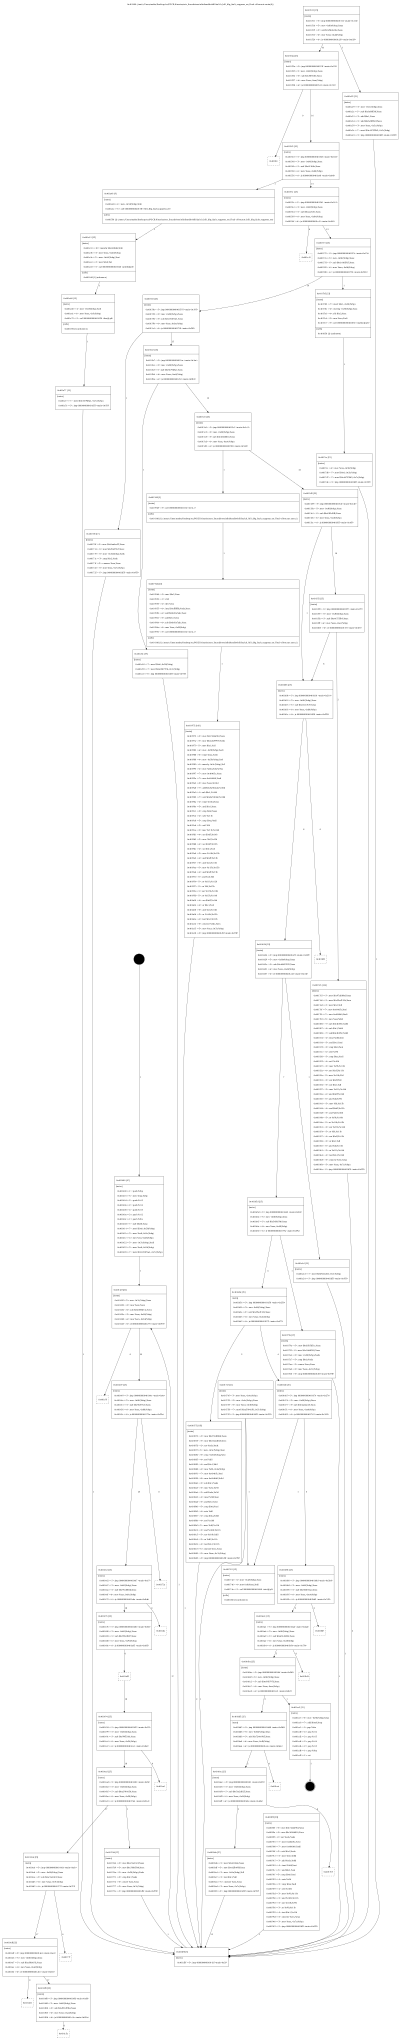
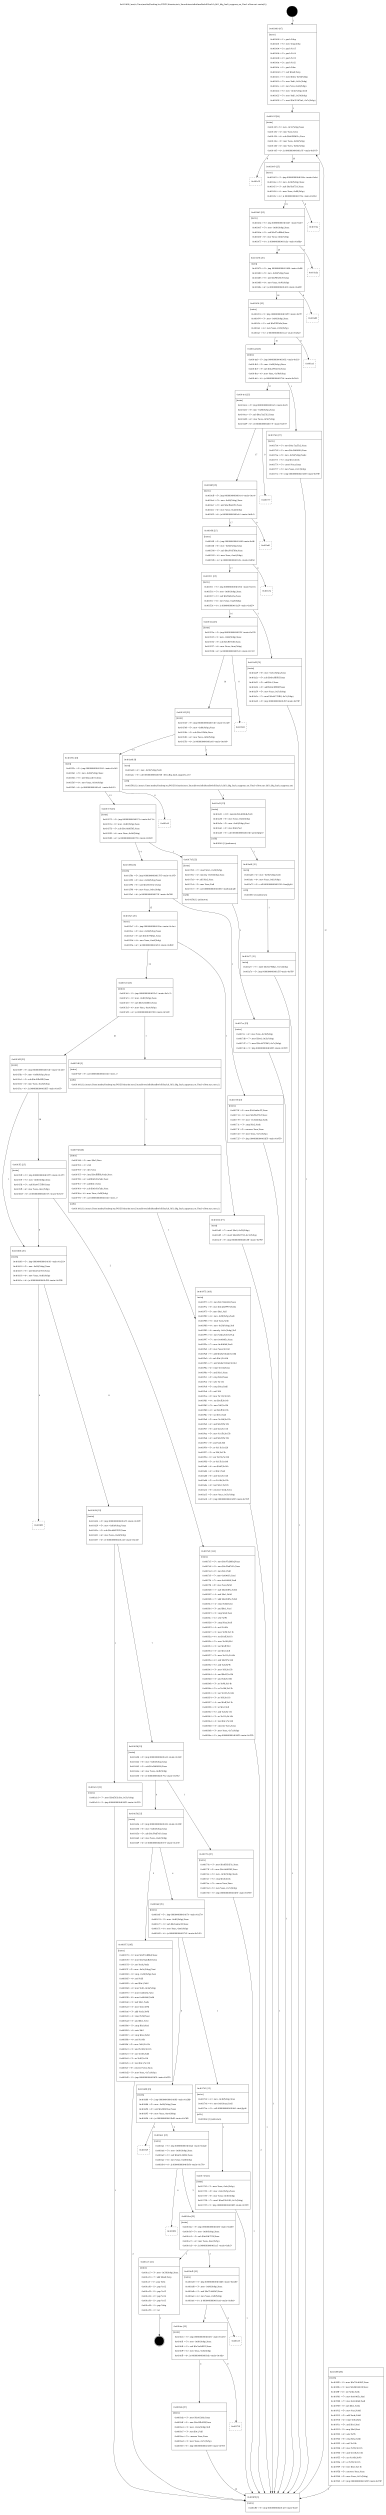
edge "0x4014f8 [25]" -> "0x401511 [25]": added, label "17"
edge "0x40174f [21]" -> "0x401742 [13]": reversed
edge "0x401a83" -> "0x401494 [25]": now "0x40147b [25]" -> "0x401494 [25]"
